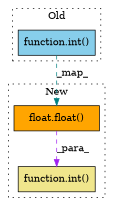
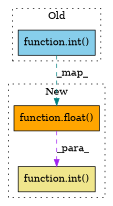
node "float.float()": label "float.float()" -> "function.float()"
